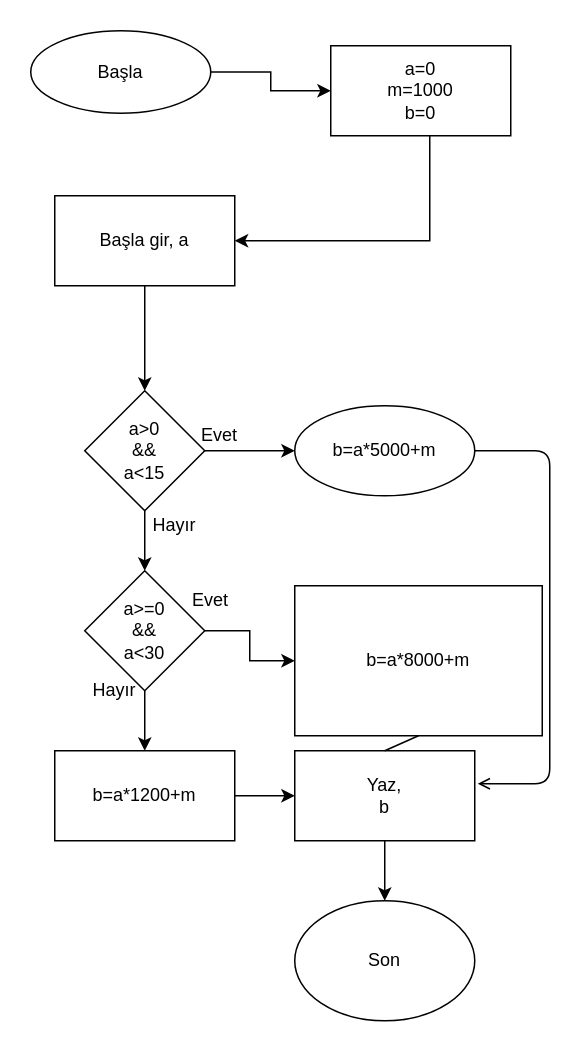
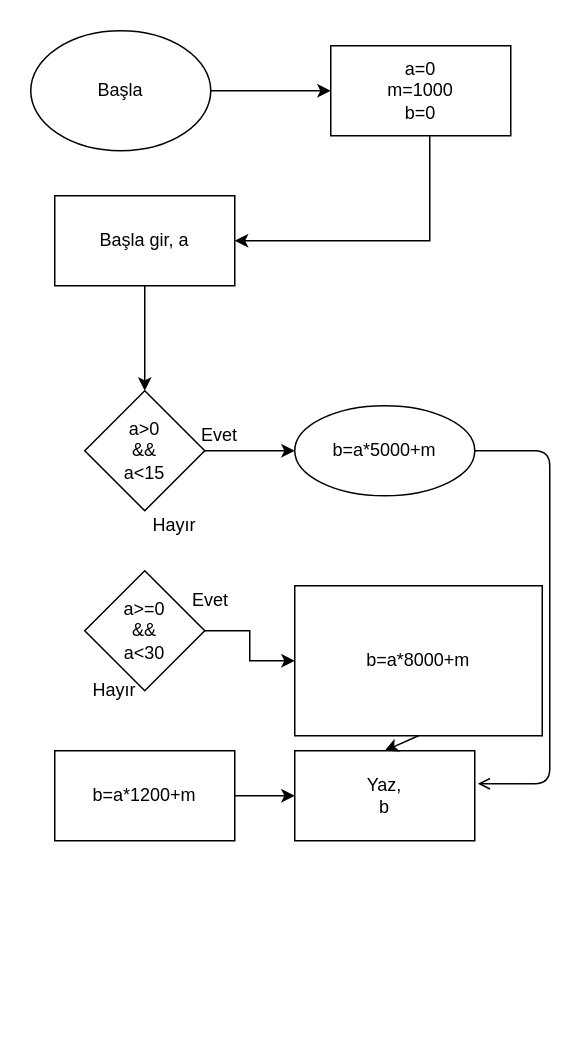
node "Başla": size 180x83 -> 180x120
edge "a>0 && a<15" -> "a>=0 && a<30": removed
edge "a>=0 && a<30" -> "b=a*1200+m": removed
edge "b=a*8000+m" -- "Yaz, b": arrowhead none -> classic
edge "Yaz, b" -> "Son": removed
node "Son": removed
